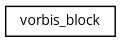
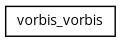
node "vorbis_block": label "vorbis_block" -> "vorbis_vorbis"
